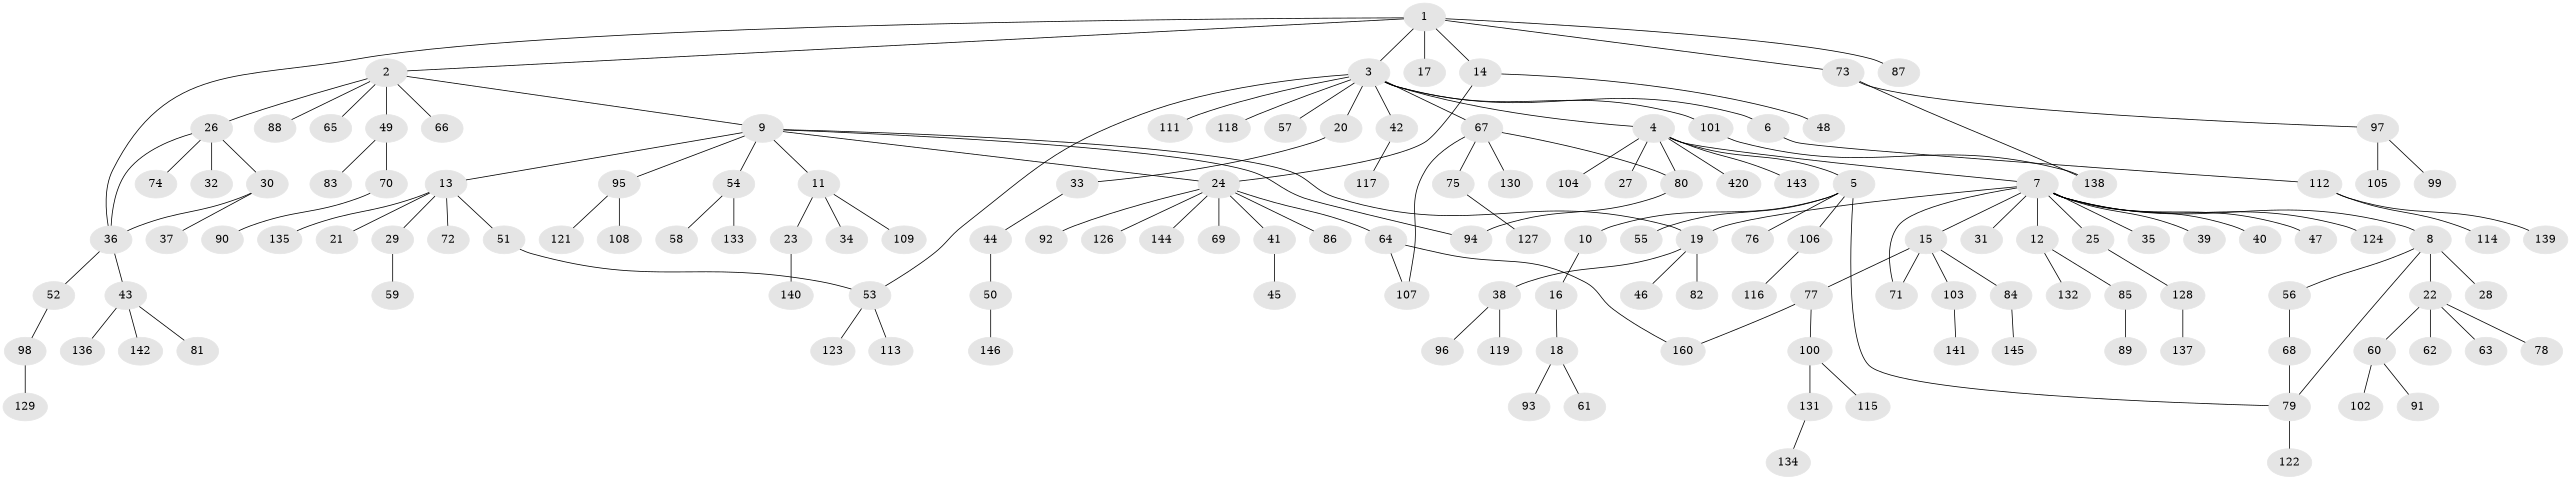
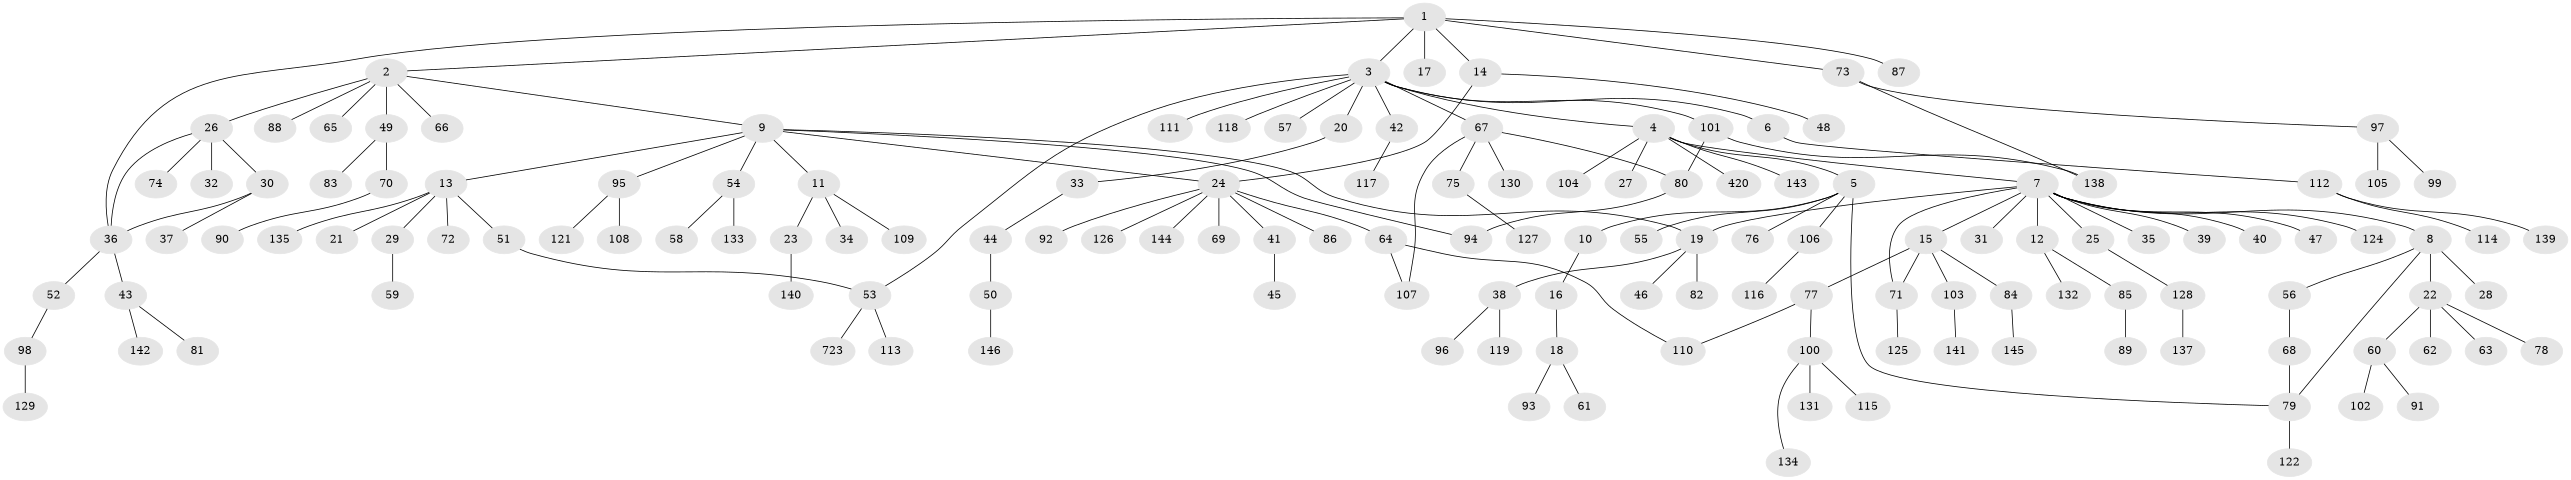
edge "4" -- "80": now "101" -- "80"
node "136": removed
node "123": label "123" -> "723"
node "160": label "160" -> "110"
node "125": added
edge "131" -- "134": now "100" -- "134"
